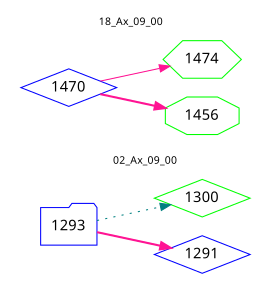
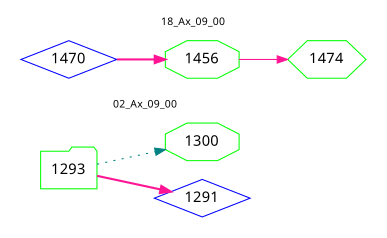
edge "1470" -> "1474": now "1456" -> "1474"
node "1300": shape diamond -> octagon
node "1293": color blue -> green
